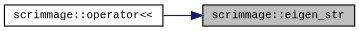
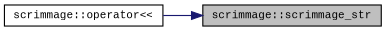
node "scrimmage::eigen_str": label "scrimmage::eigen_str" -> "scrimmage::scrimmage_str"
